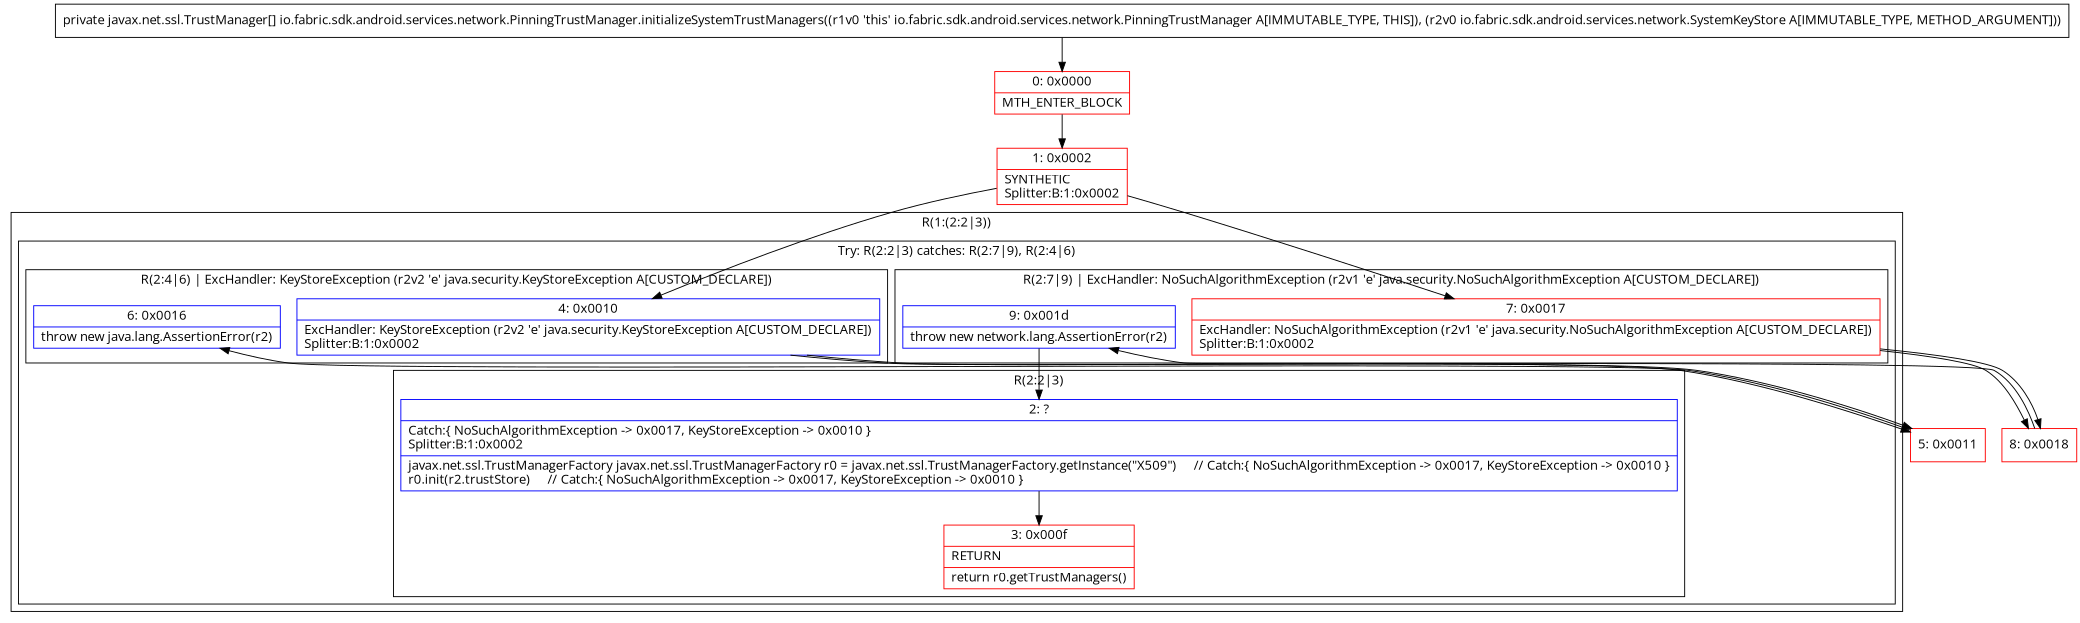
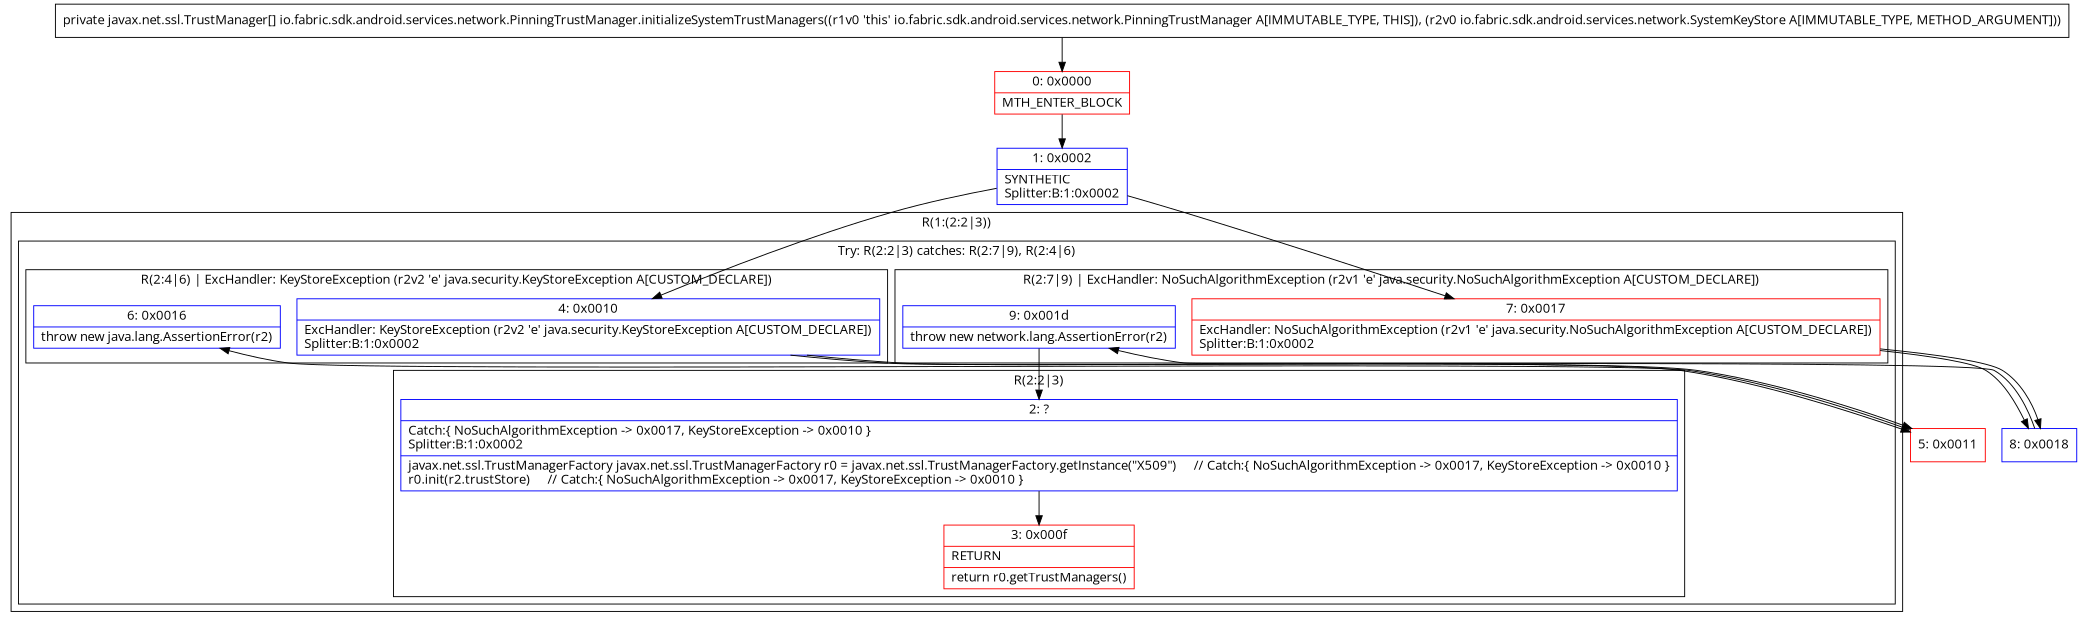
node "1: 0x0002": color red -> blue
node "8: 0x0018": color red -> blue
